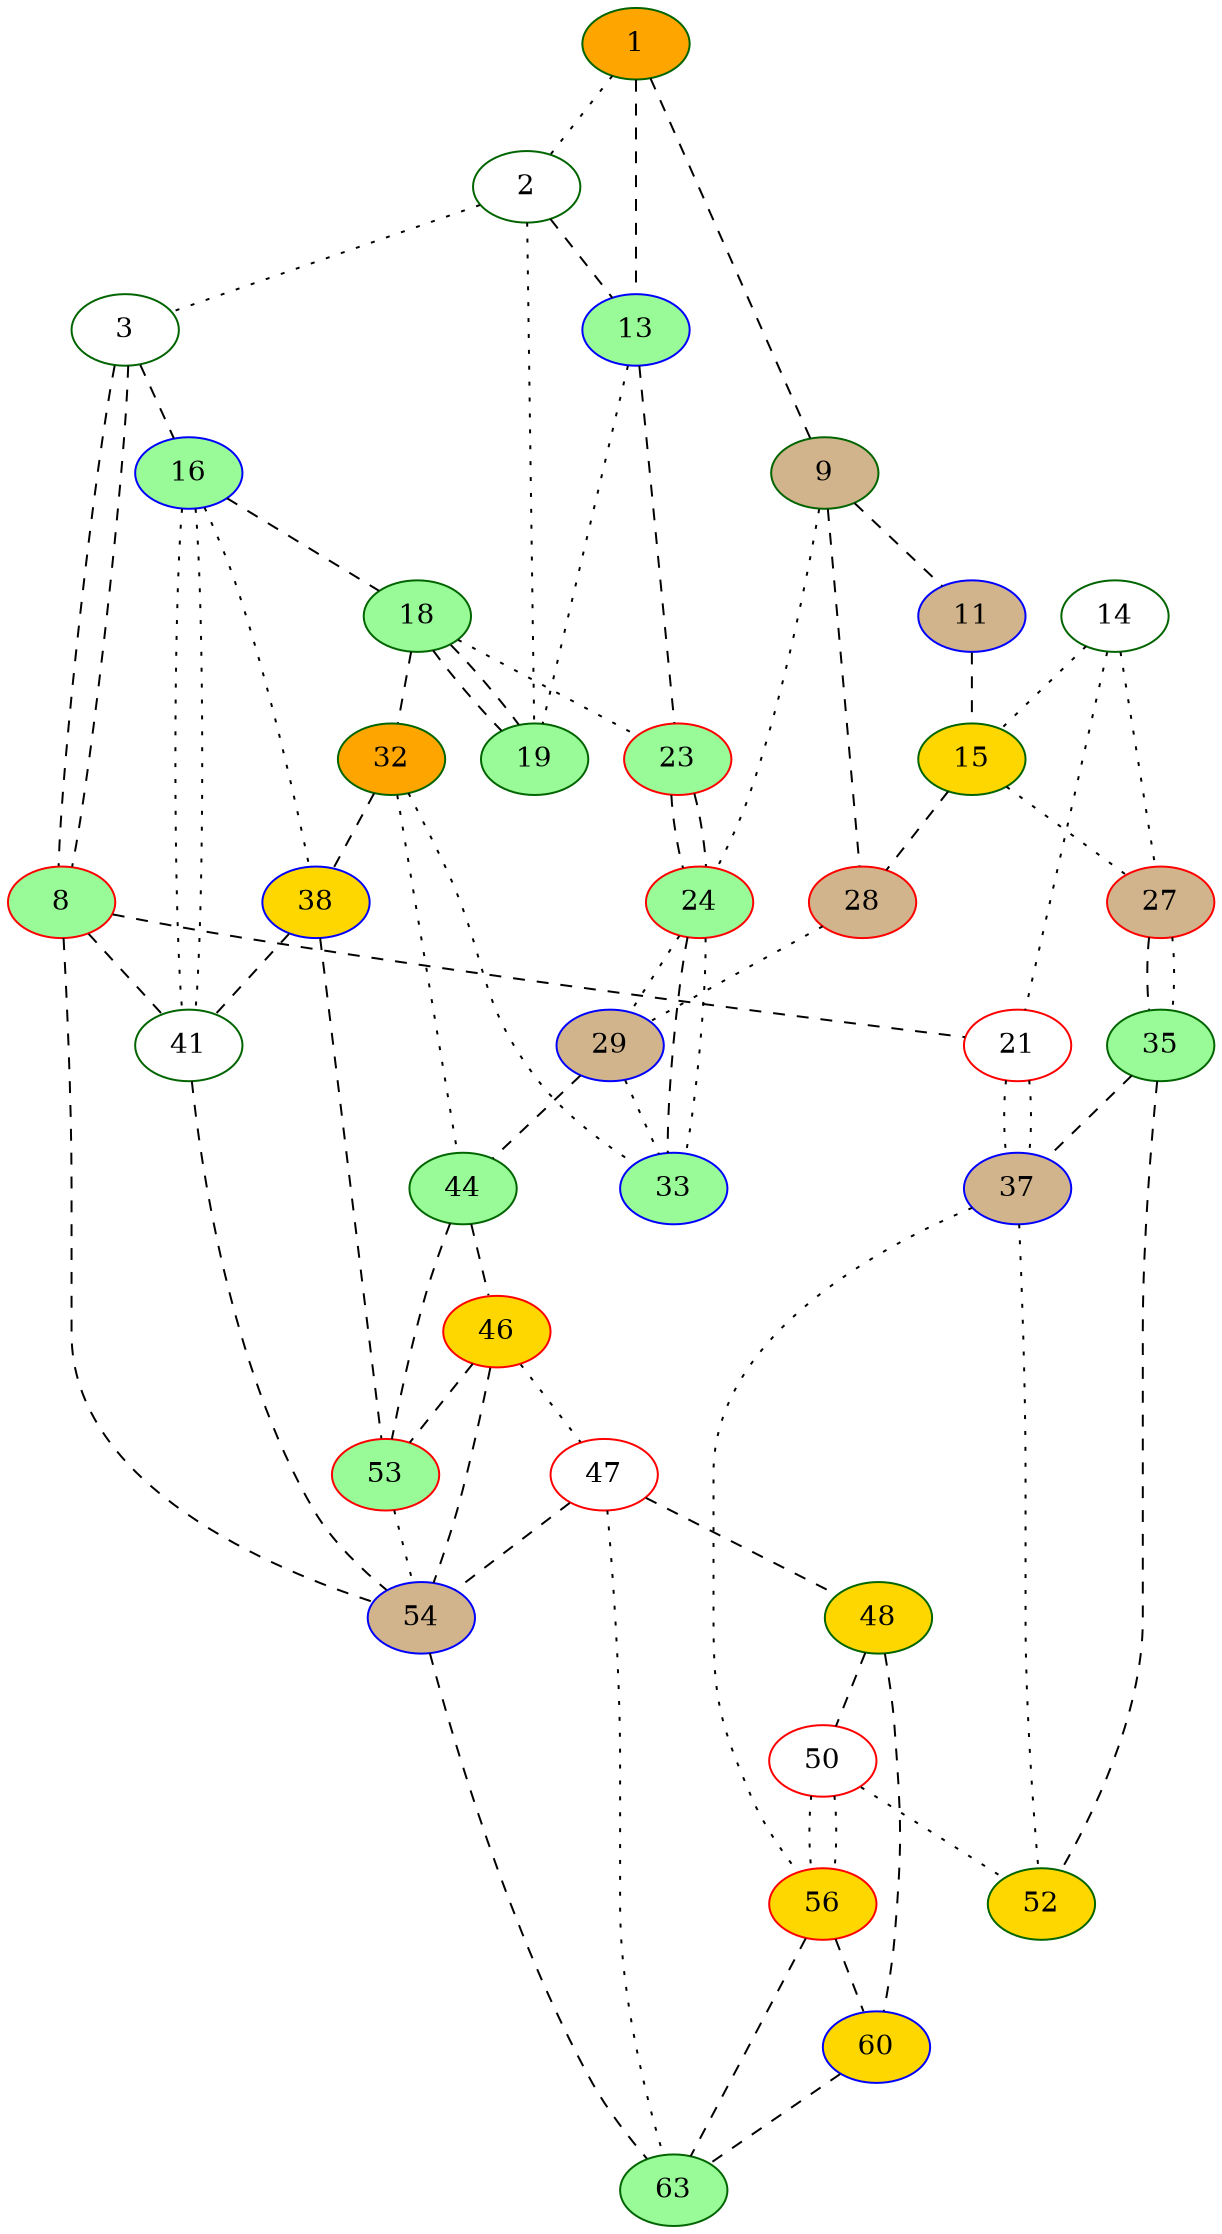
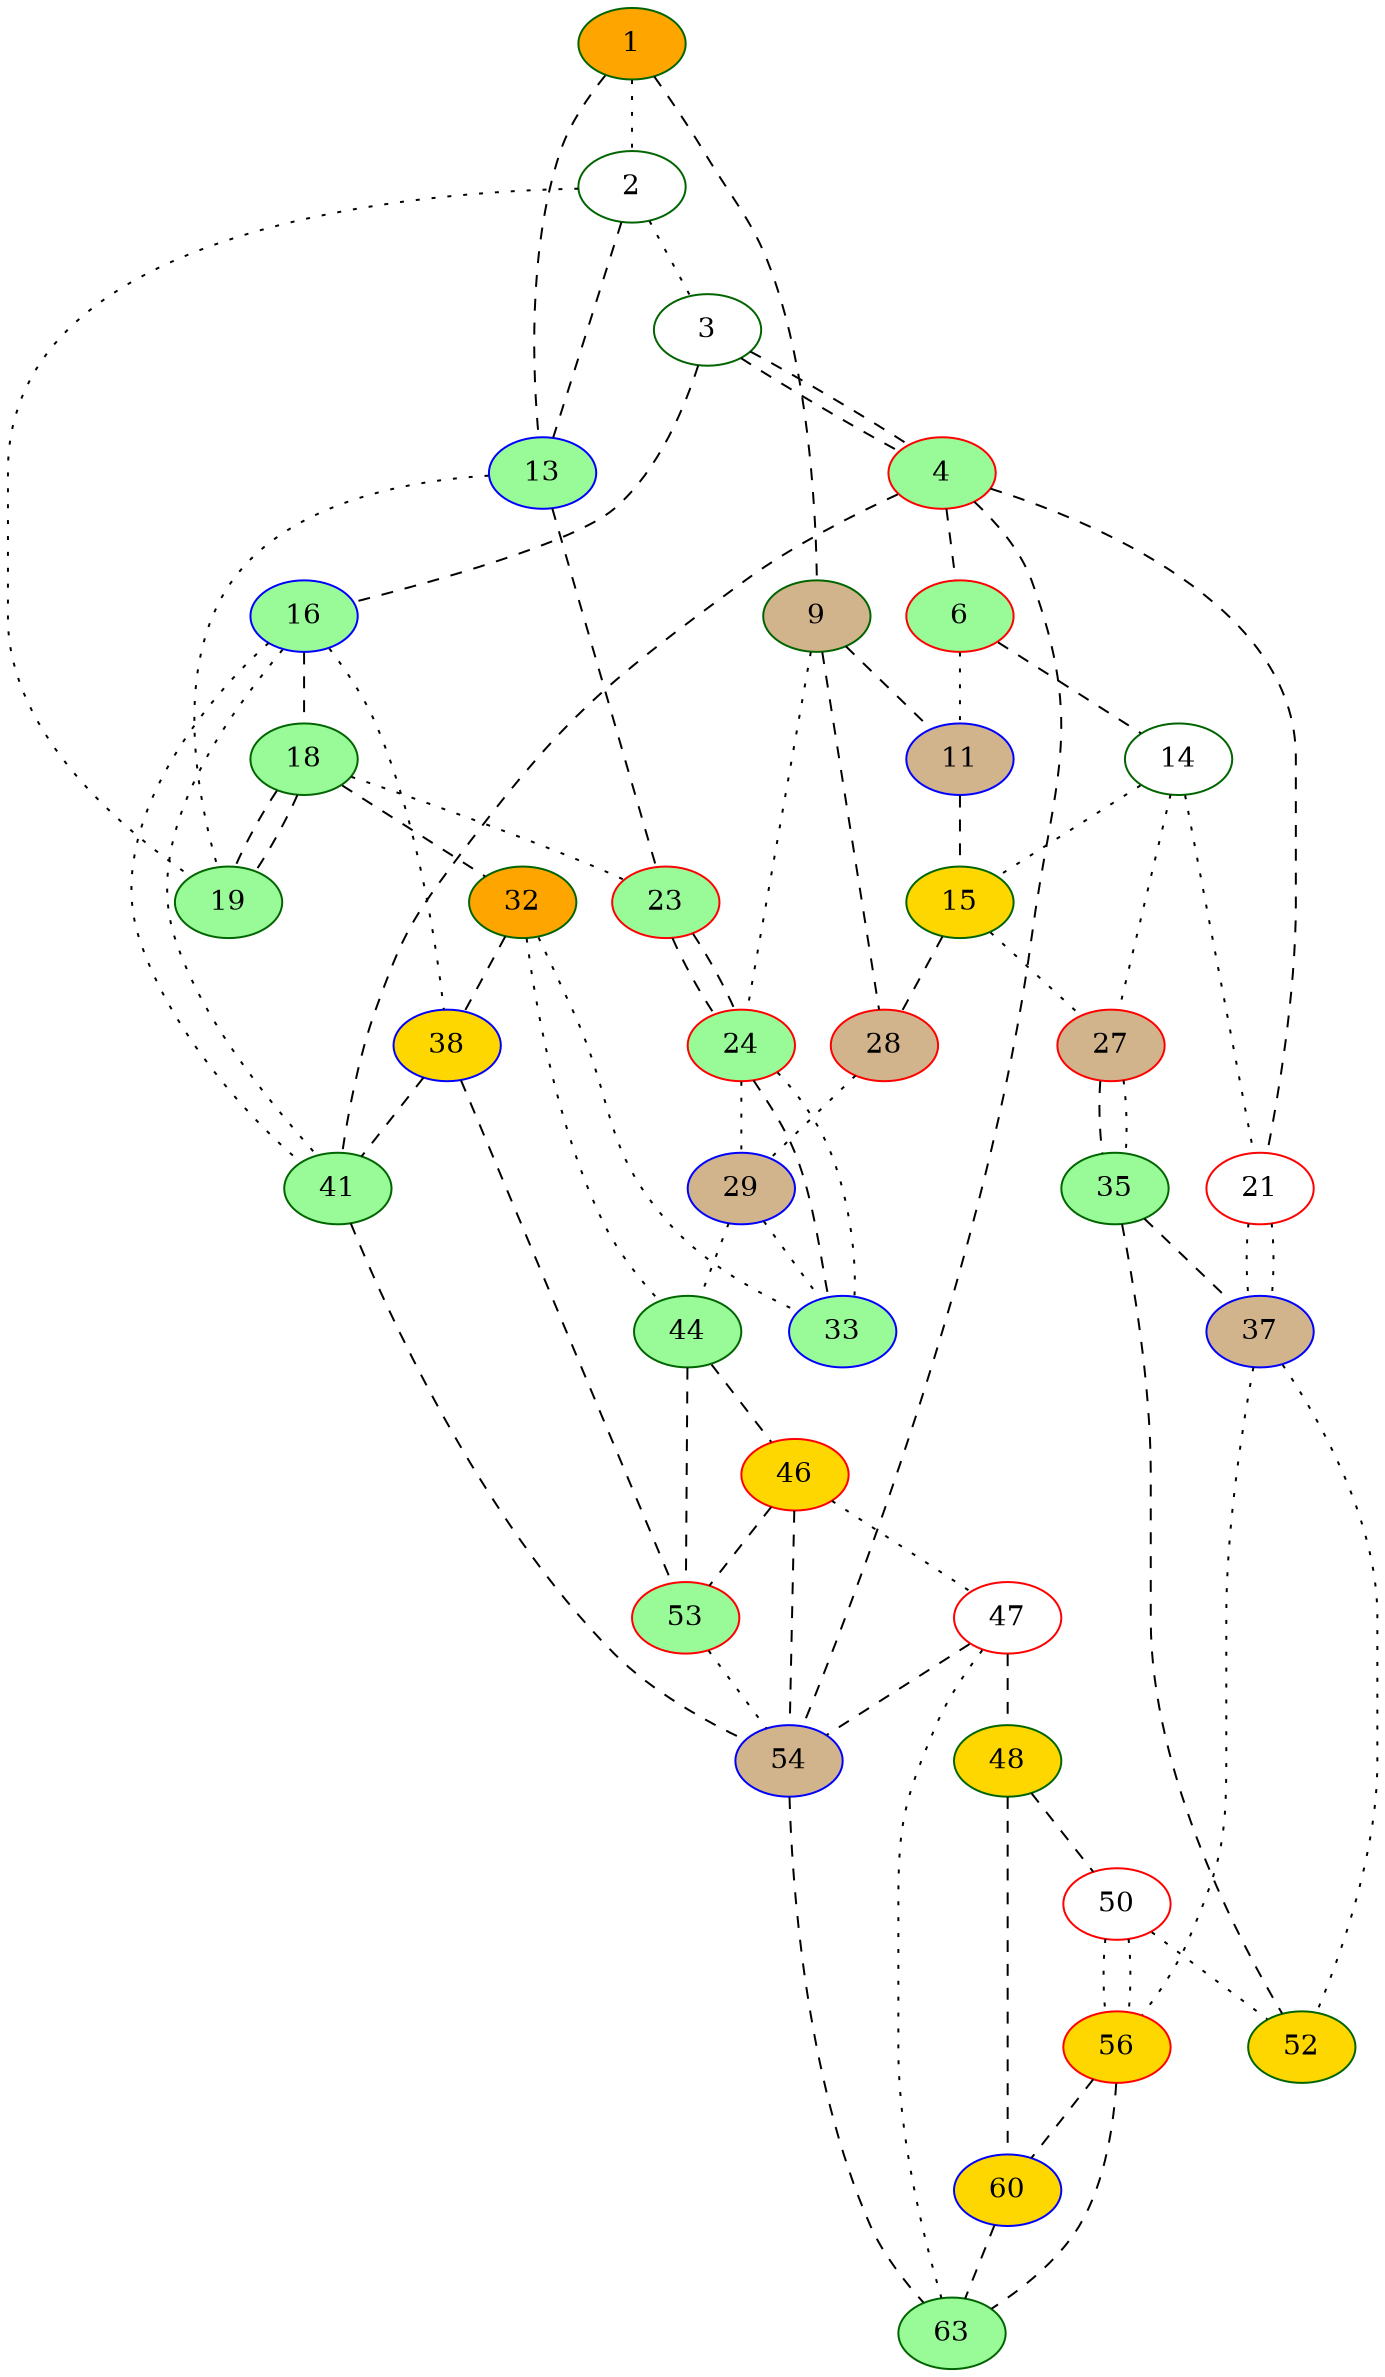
node "6": added
node "8": label "8" -> "4"
node "41": fillcolor white -> palegreen
edge "29" -- "44": style dashed -> dotted
